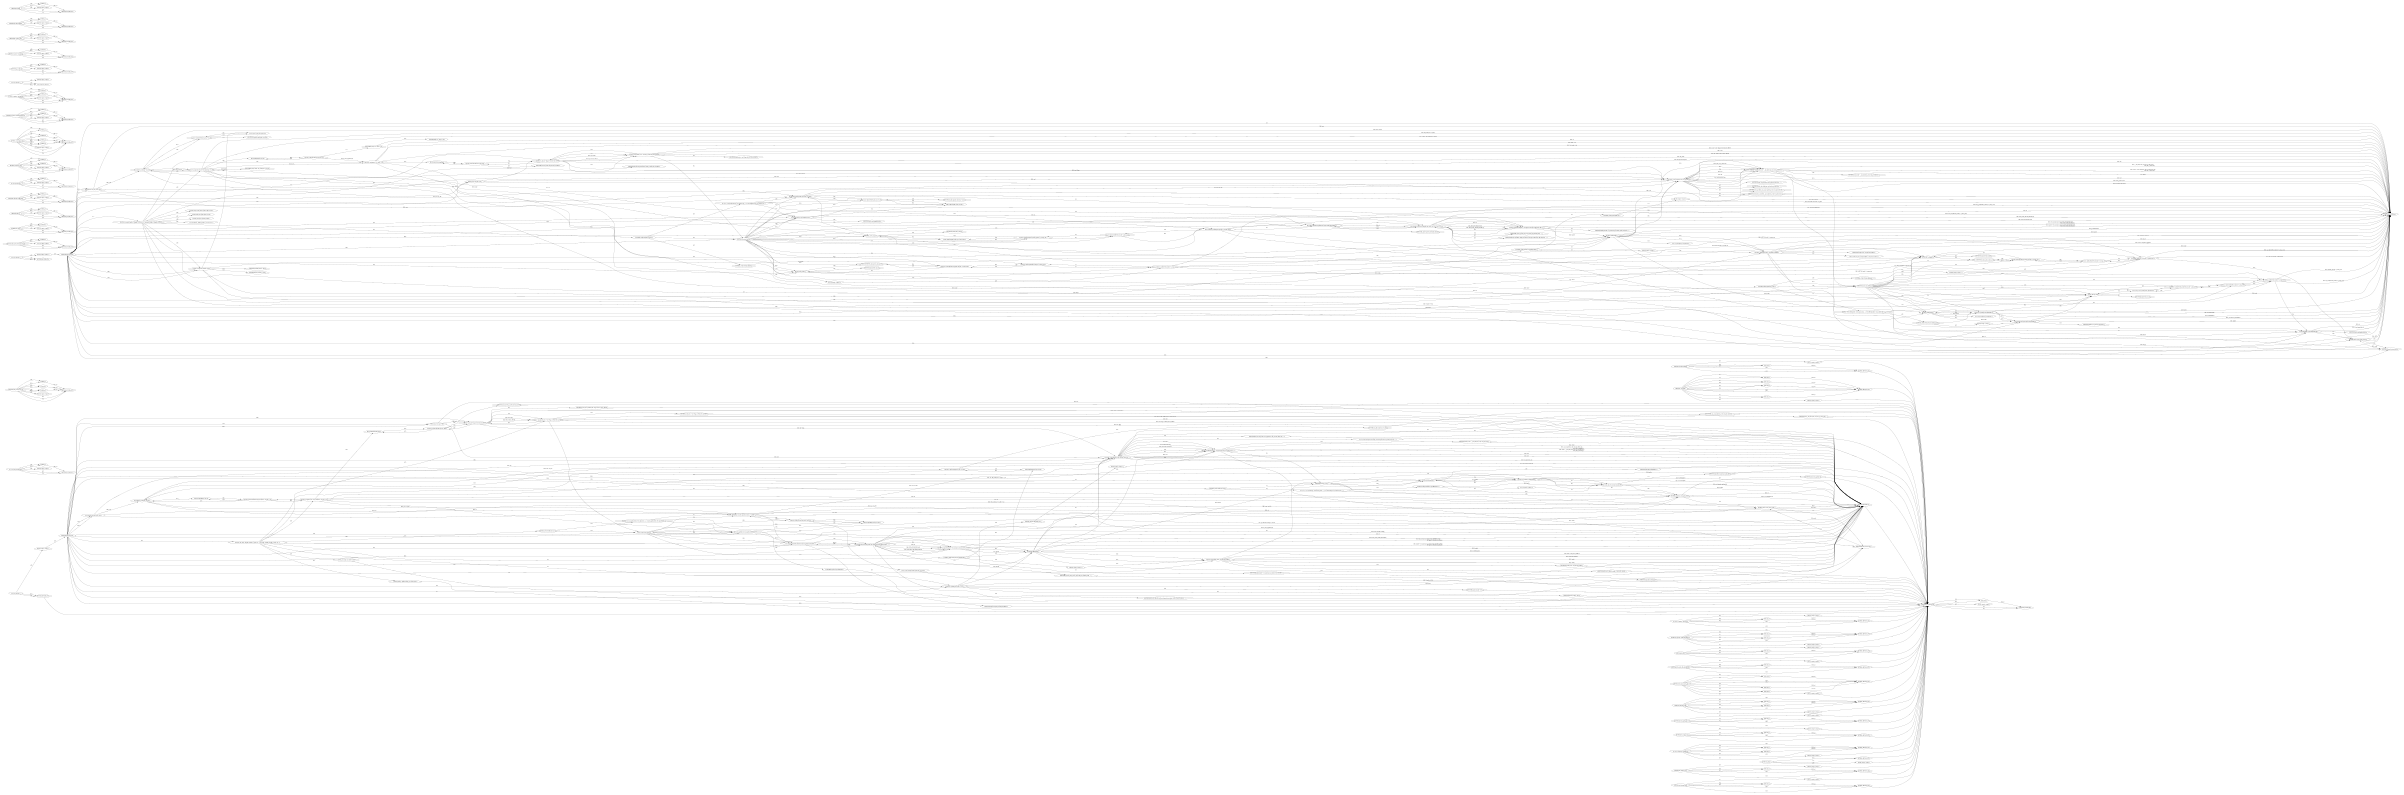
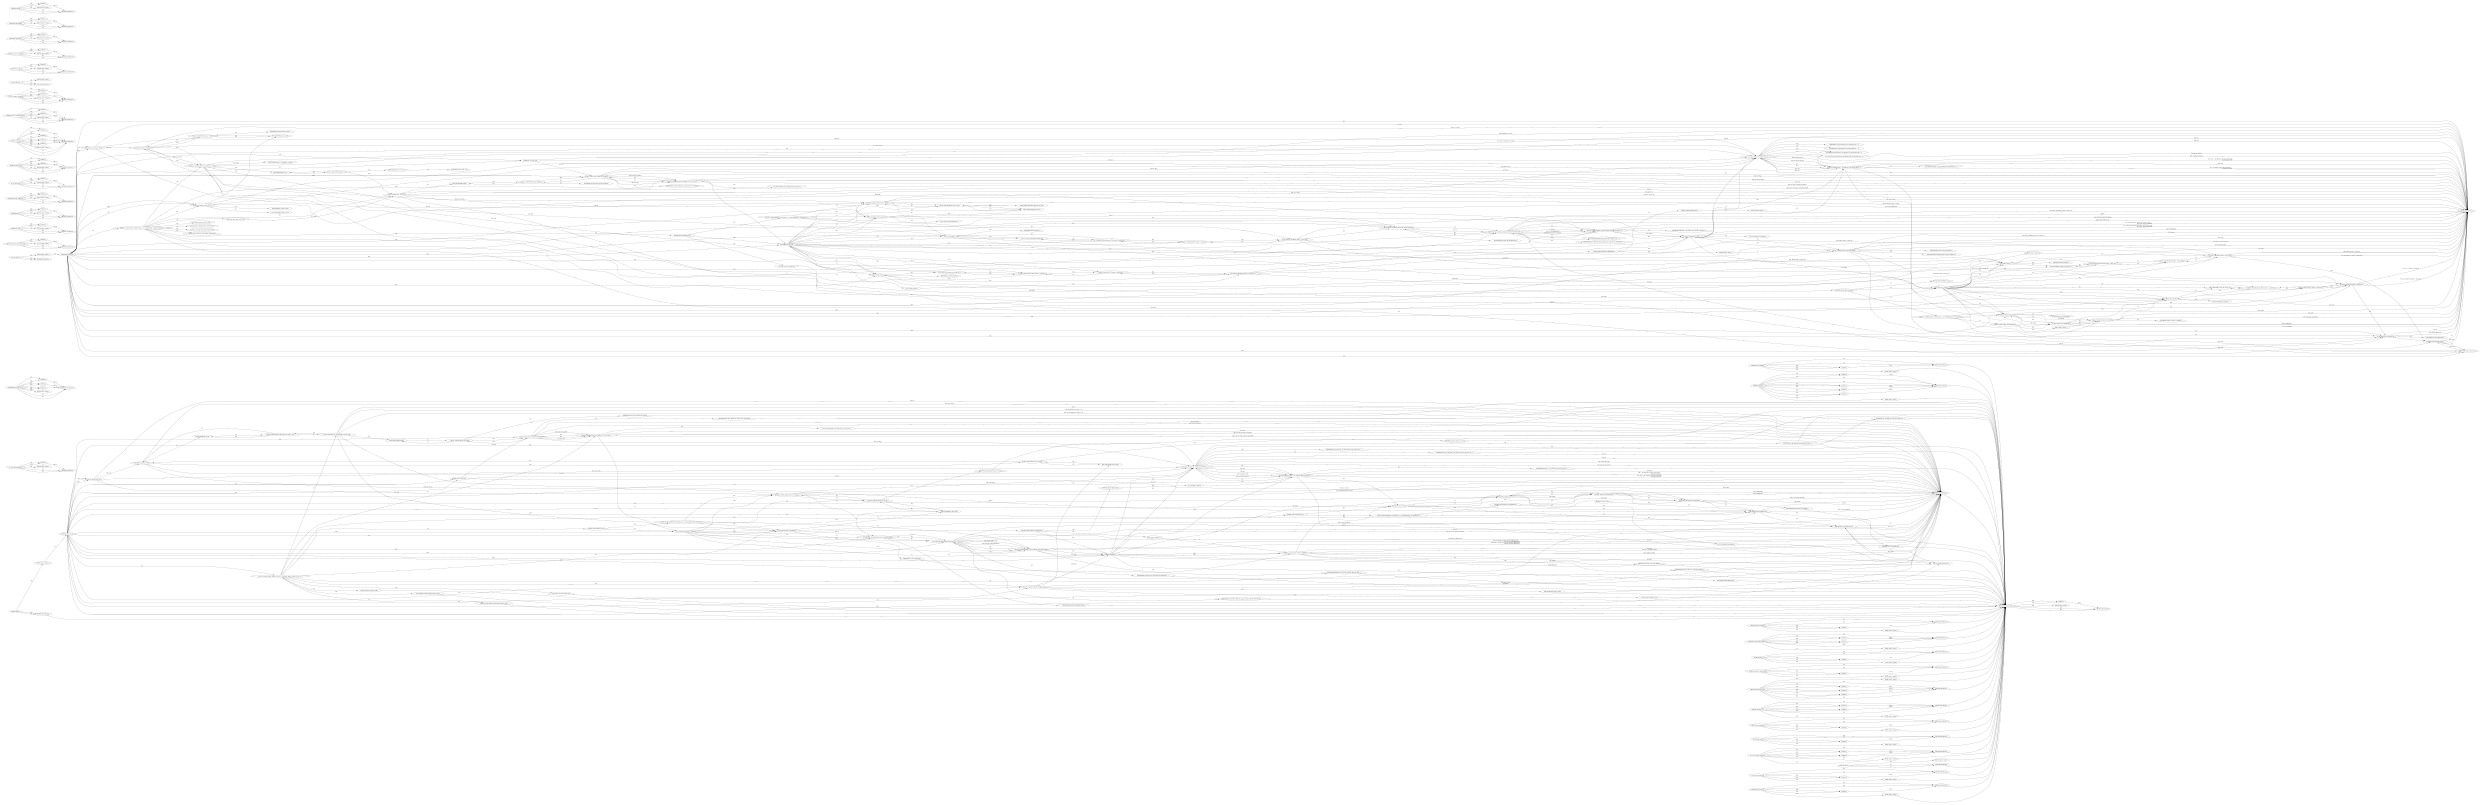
edge "(<operator>.indirectFieldAccess,inode->i_sb)" -> "(<operator>.assignment,*sb = inode->i_sb)": label "DDG: sb_start_pagefault(sb)" -> "CFG: "
edge "(<operator>.assignment,*inode = file_inode(vma->vm_file))" -> "(<operator>.assignment,*sb = inode->i_sb)": now "<(LOCAL,bool write: bool)<SUB>7</SUB>>" -> "(<operator>.assignment,*sb = inode->i_sb)"
node "<(LOCAL,struct super_block* sb: super_block*)<SUB>6</SUB>>": added
node "<(LOCAL,bool write: bool)<SUB>6</SUB>>": added
node "<(LOCAL,struct super_block* sb: super_block*)<SUB>5</SUB>>": added
